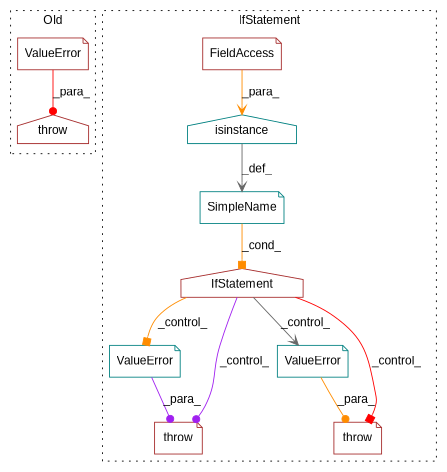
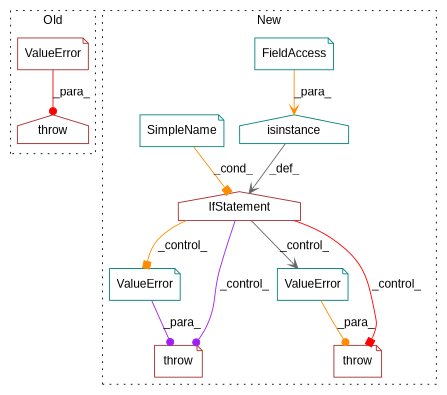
cluster "IfStatement": label "IfStatement" -> "New"
node "FieldAccess": color brown -> teal
edge "isinstance" -> "SimpleName": now "isinstance" -> "IfStatement"
